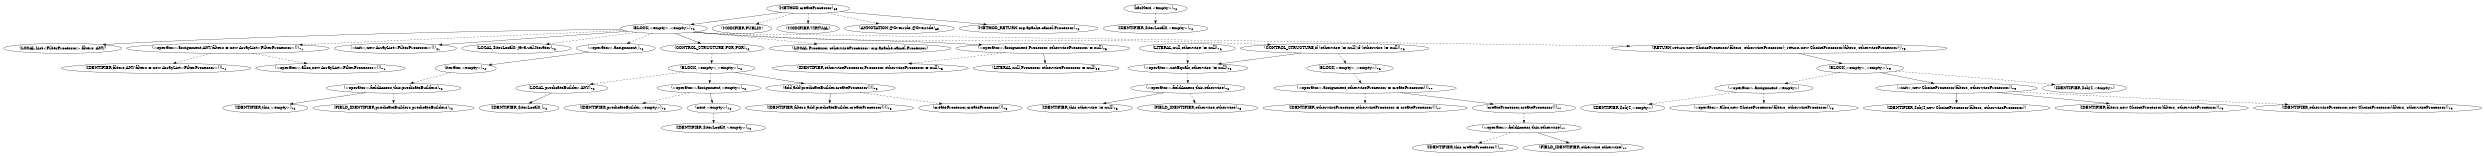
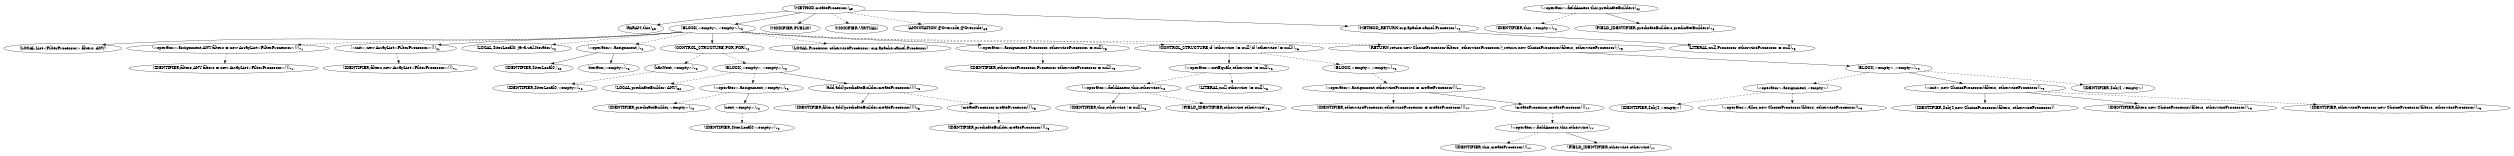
edge "(METHOD,createProcessor)" -> "(MODIFIER,PUBLIC)": style dashed -> solid
node "(PARAM,this)": added
edge "(<operator>.assignment,Processor otherwiseProcessor = null)" -> "(LITERAL,null,Processor otherwiseProcessor = null)": now "(METHOD_RETURN,org.apache.camel.Processor)" -> "(LITERAL,null,Processor otherwiseProcessor = null)"
edge "(LITERAL,null,otherwise != null)" -> "(<operator>.notEquals,otherwise != null)": reversed
edge "(CONTROL_STRUCTURE,FOR,FOR)" -> "(hasNext,<empty>)": added
node "(<operator>.alloc,new ArrayList<FilterProcessor>())": removed
node "(IDENTIFIER,filters,new ArrayList<FilterProcessor>())": added
node "(LITERAL,null,Processor otherwiseProcessor = null)": text "85" -> "75"
edge "(iterator,<empty>)" -> "(<operator>.fieldAccess,this.predicateBuilders)": removed
node "(<operator>.fieldAccess,this.predicateBuilders)": text "72" -> "42"
node "(LOCAL,predicateBuilder: ANY)": text "72" -> "52"
edge "(<operator>.fieldAccess,this.predicateBuilders)" -> "(FIELD_IDENTIFIER,predicateBuilders,predicateBuilders)": style dashed -> solid
edge "(<operator>.fieldAccess,this.predicateBuilders)" -> "(IDENTIFIER,this,<empty>)": style solid -> dashed
edge "(LOCAL,predicateBuilder: ANY)" -> "(IDENTIFIER,$iterLocal0,)": now "(<operator>.assignment,)" -> "(IDENTIFIER,$iterLocal0,)"
node "(IDENTIFIER,$iterLocal0,)": text "72" -> "42"
node "(IDENTIFIER,predicateBuilder,createProcessor())": added
